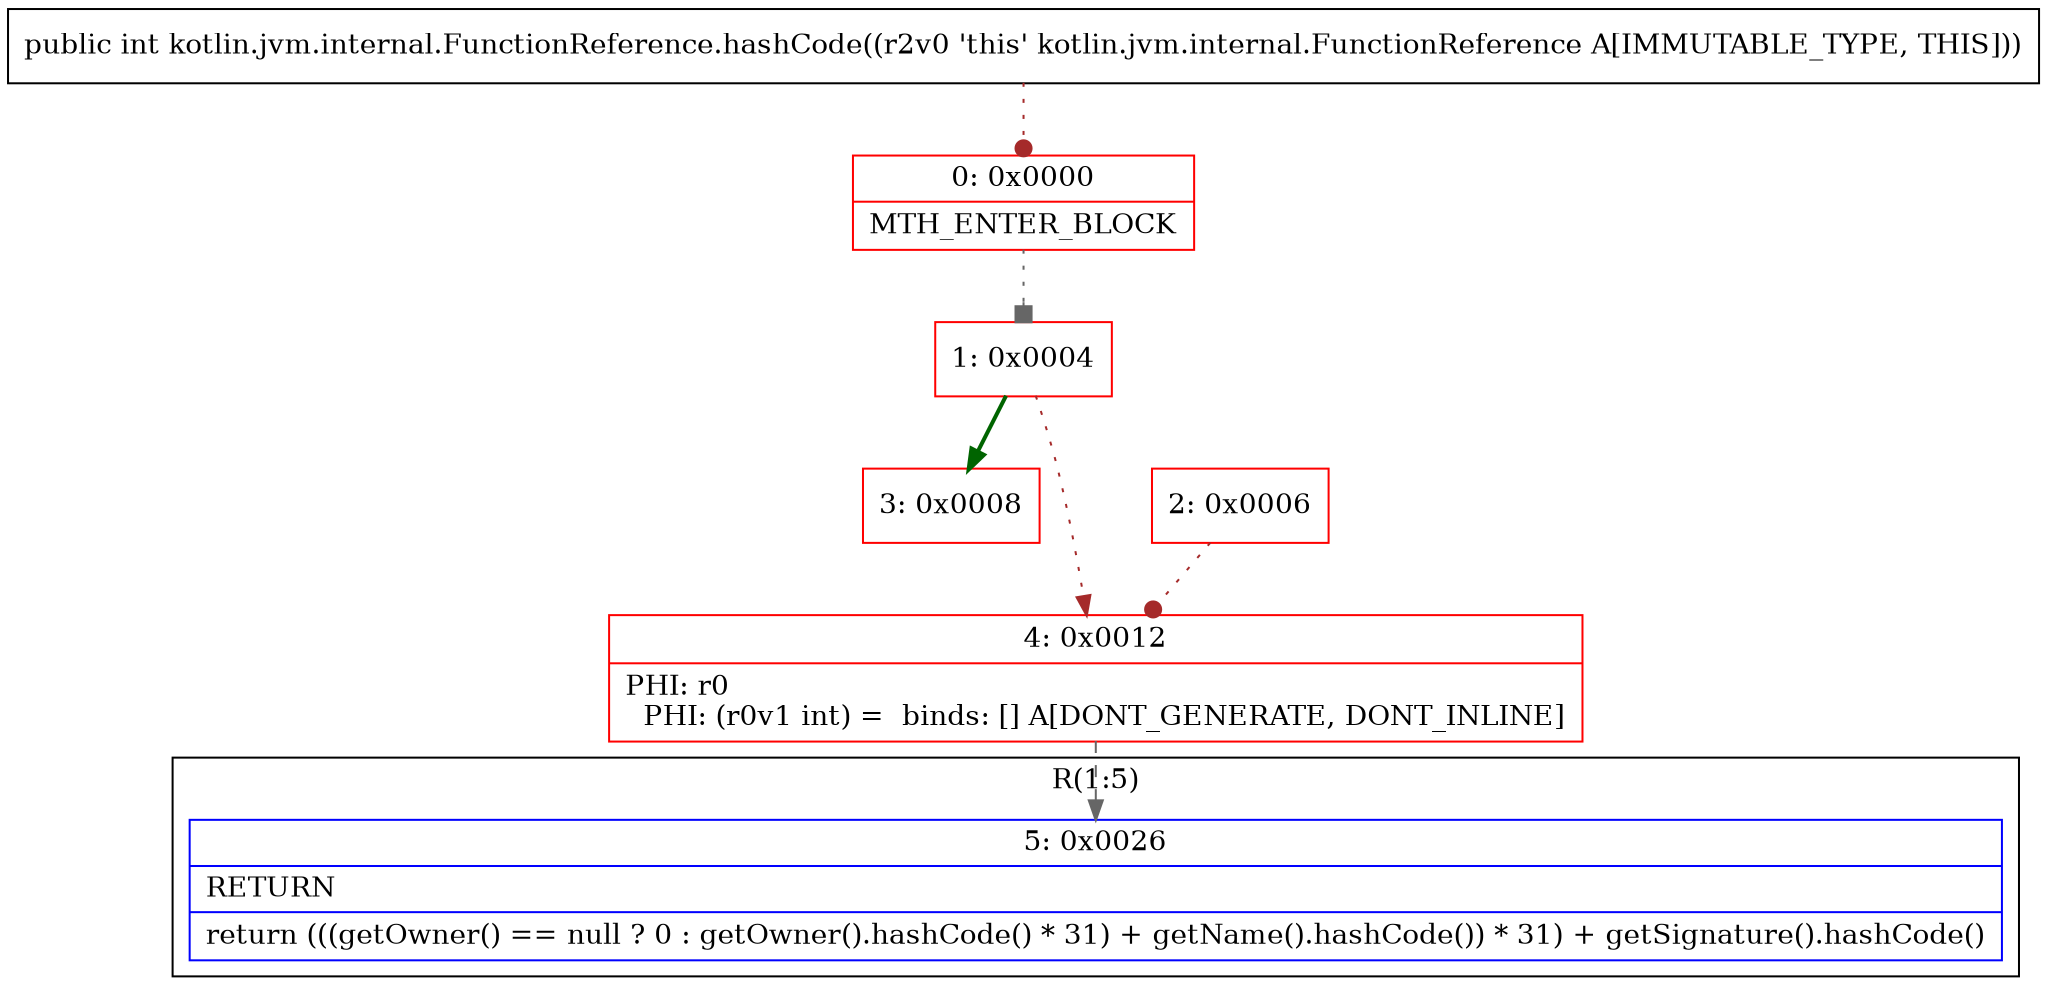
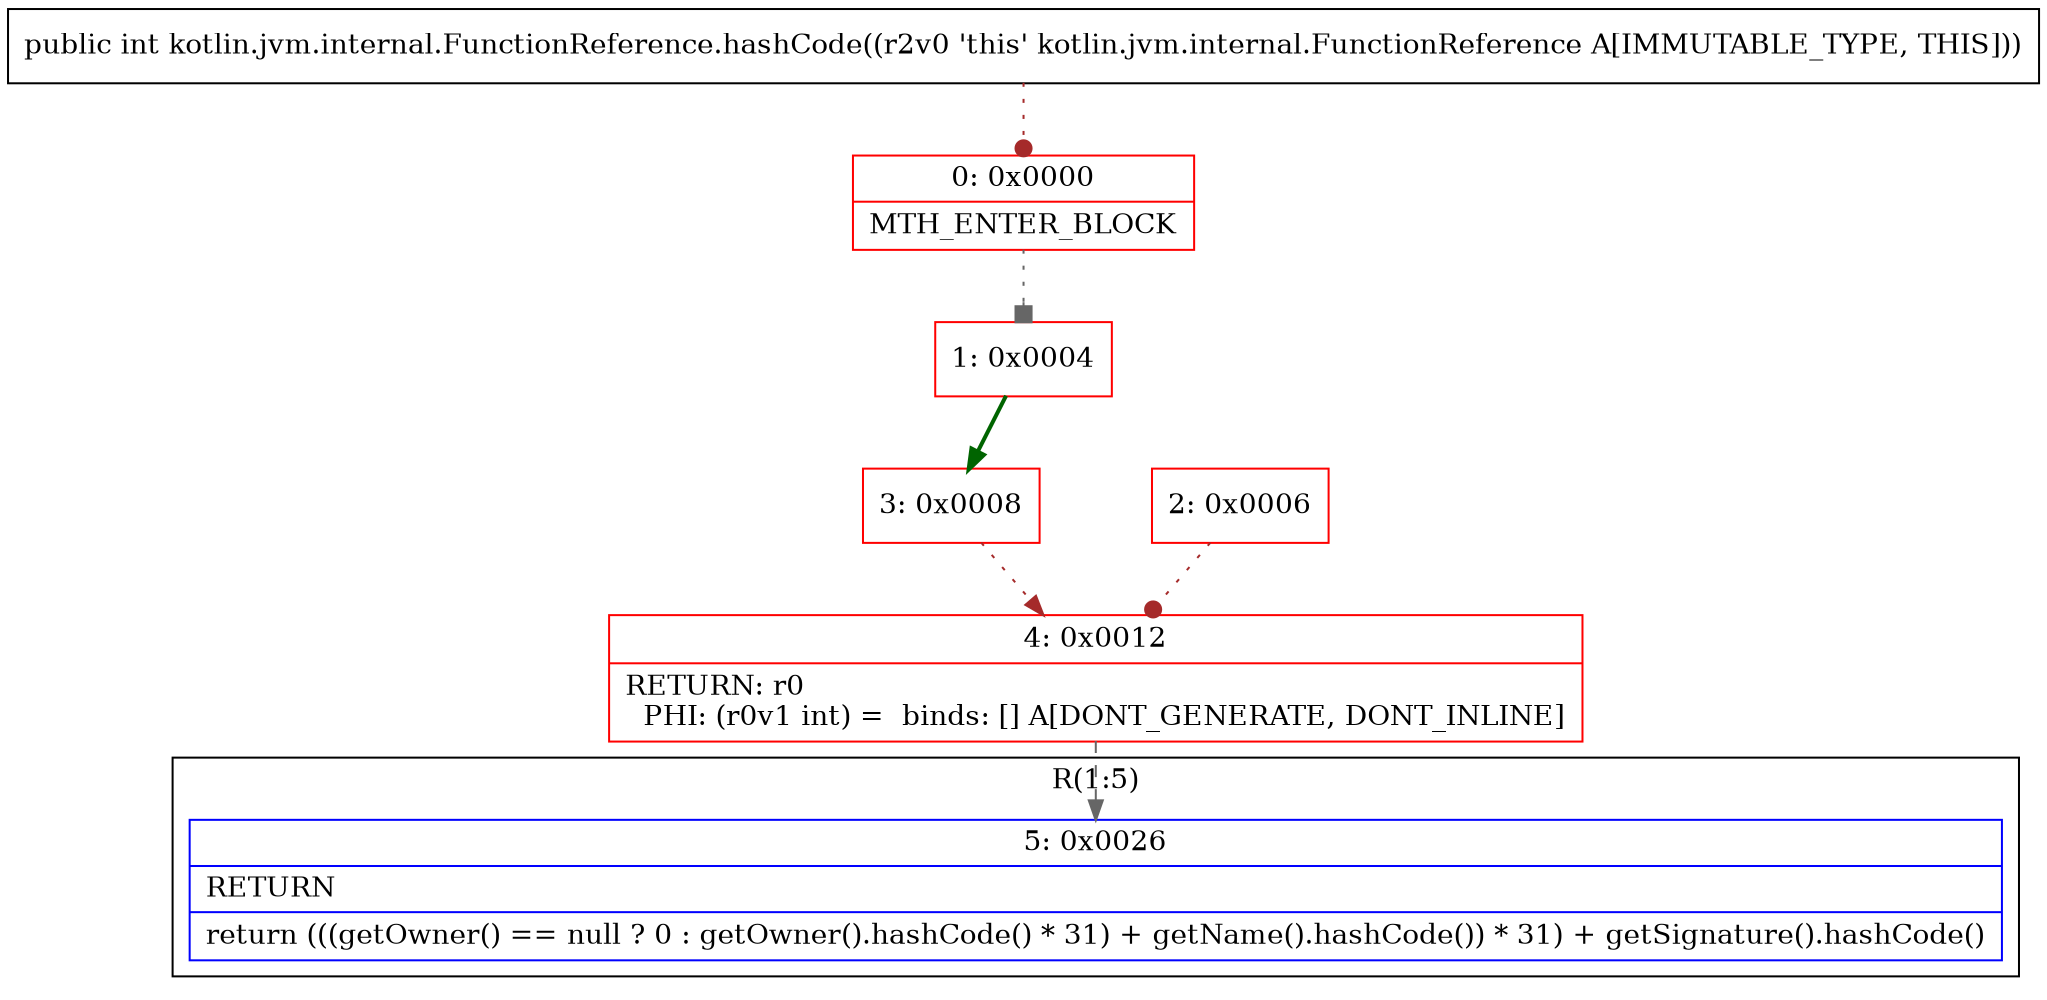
edge "1: 0x0004" -> "4: 0x0012": now "3: 0x0008" -> "4: 0x0012"
node "4: 0x0012": text "PHI: r0" -> "RETURN: r0"
